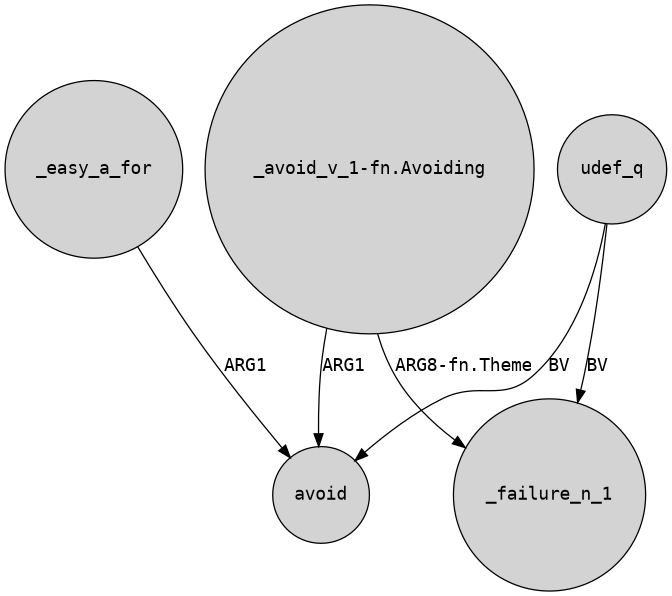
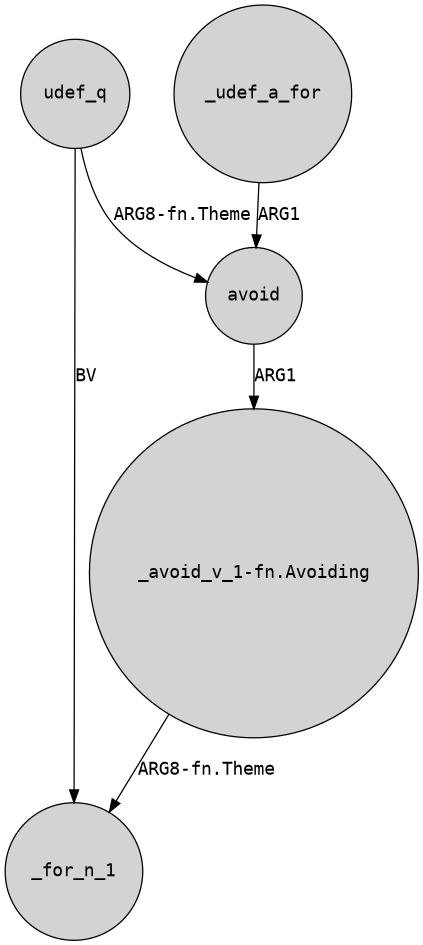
node "_easy_a_for": label "_easy_a_for" -> "_udef_a_for"
edge "udef_q" -> "avoid": label "BV" -> "ARG8-fn.Theme"
edge "_avoid_v_1-fn.Avoiding" -> "avoid": reversed
node "_failure_n_1": label "_failure_n_1" -> "_for_n_1"
